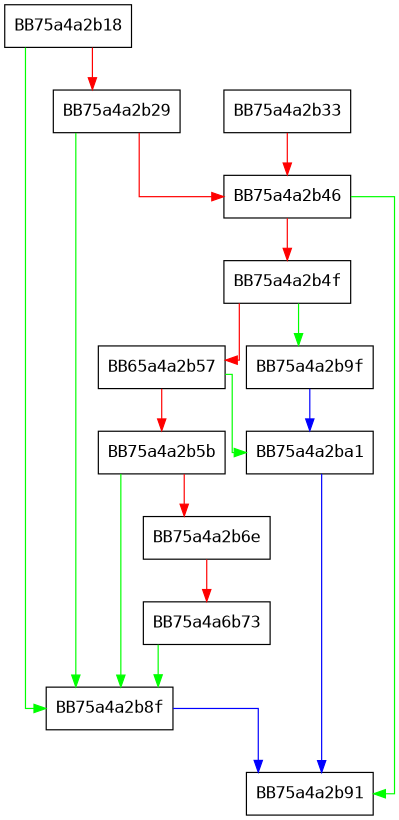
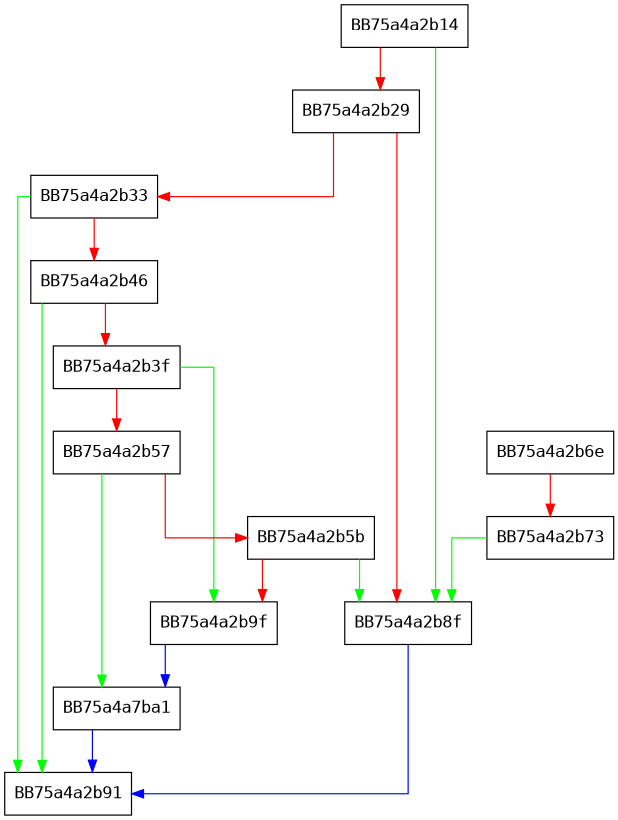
node "BB75a4a2b18": label "BB75a4a2b18" -> "BB75a4a2b14"
edge "BB75a4a2b29" -> "BB75a4a2b46": now "BB75a4a2b29" -> "BB75a4a2b33"
node "BB75a4a2b4f": label "BB75a4a2b4f" -> "BB75a4a2b3f"
node "BB65a4a2b57": label "BB65a4a2b57" -> "BB75a4a2b57"
edge "BB75a4a2b29" -> "BB75a4a2b8f": color green -> red
node "BB75a4a2ba1": label "BB75a4a2ba1" -> "BB75a4a7ba1"
edge "BB75a4a2b33" -> "BB75a4a2b91": added
edge "BB75a4a2b5b" -> "BB75a4a2b6e": now "BB75a4a2b5b" -> "BB75a4a2b9f"
node "BB75a4a6b73": label "BB75a4a6b73" -> "BB75a4a2b73"
